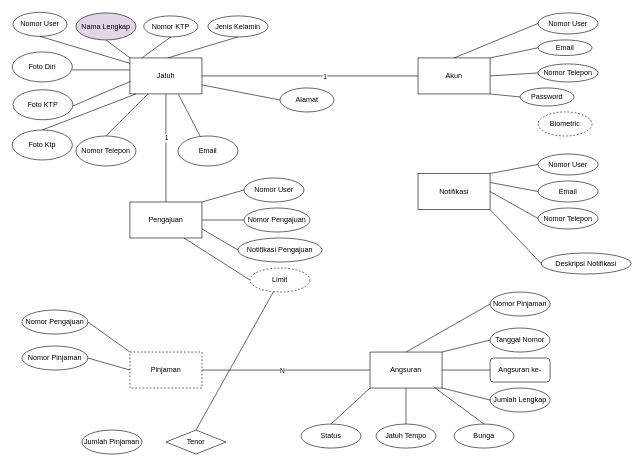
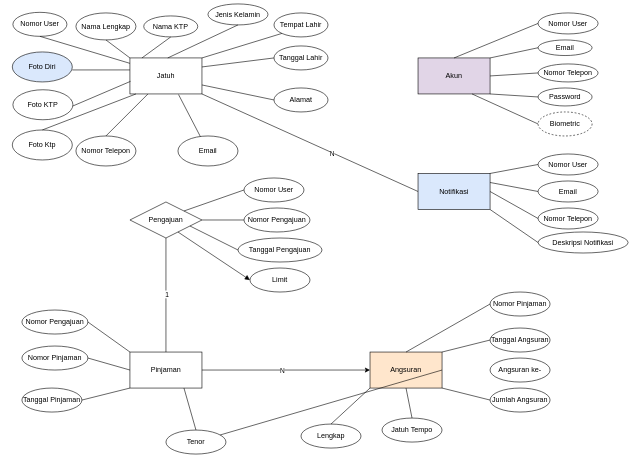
node "Tempat Lahir": added
node "Nama Lengkap": fillcolor #e1d5e7 -> #ffffff
node "Jenis Kelamin": moved (238, 26) -> (238, 14)
node "Nomor KTP": label "Nomor KTP" -> "Nama KTP"
edge "Tempat Lahir" -- "Jatuh": added
node "Tanggal Lahir": added
edge "Tanggal Lahir" -- "Jatuh": added
node "Foto Diri": fillcolor #ffffff -> #dae8fc
edge "Jatuh" -- "Akun": removed, label "1"
node "Akun": fillcolor #ffffff -> #e1d5e7
node "Password": moved (547, 97) -> (565, 97)
node "Alamat": moved (307, 100) -> (301, 100)
edge "Akun" -- "Biometric": added
edge "Jatuh" -- "Pengajuan": removed, label "1"
edge "Jatuh" -- "Notifikasi": added, label "N"
node "Notifikasi": fillcolor #ffffff -> #dae8fc
node "Pengajuan": shape rectangle -> diamond
node "Notifikasi Pengajuan": label "Notifikasi Pengajuan" -> "Tanggal Pengajuan"
node "Deskripsi Notifikasi": moved (586, 263) -> (583, 242)
edge "Pengajuan" -- "Limit": arrowhead none -> block
node "Limit": style dashed -> solid
edge "Pengajuan" -- "Pinjaman": added, label "1"
node "Tanggal Nomor": label "Tanggal Nomor" -> "Tanggal Angsuran"
edge "Limit" -- "Tenor": now "Pinjaman" -- "Tenor"
node "Pinjaman": style dashed -> solid
edge "Pinjaman" -- "Angsuran": arrowhead none -> classic
node "Angsuran": fillcolor #ffffff -> #ffe6cc
edge "Angsuran" -- "Angsuran ke-": now "Angsuran" -- "Tenor"
node "Angsuran ke-": shape rounded rectangle -> ellipse
edge "Pinjaman" -- "Tanggal Pinjaman": added
node "Tanggal Pinjaman": added
node "Jumlah Lengkap": label "Jumlah Lengkap" -> "Jumlah Angsuran"
edge "Angsuran" -- "Bunga": removed
node "Status": label "Status" -> "Lengkap"
node "Jatuh Tempo": moved (406, 436) -> (412, 430)
node "Bunga": removed
node "Jumlah Pinjaman": removed
node "Tenor": shape diamond -> ellipse
